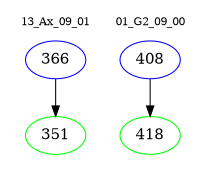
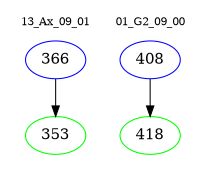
node "351": label "351" -> "353"
